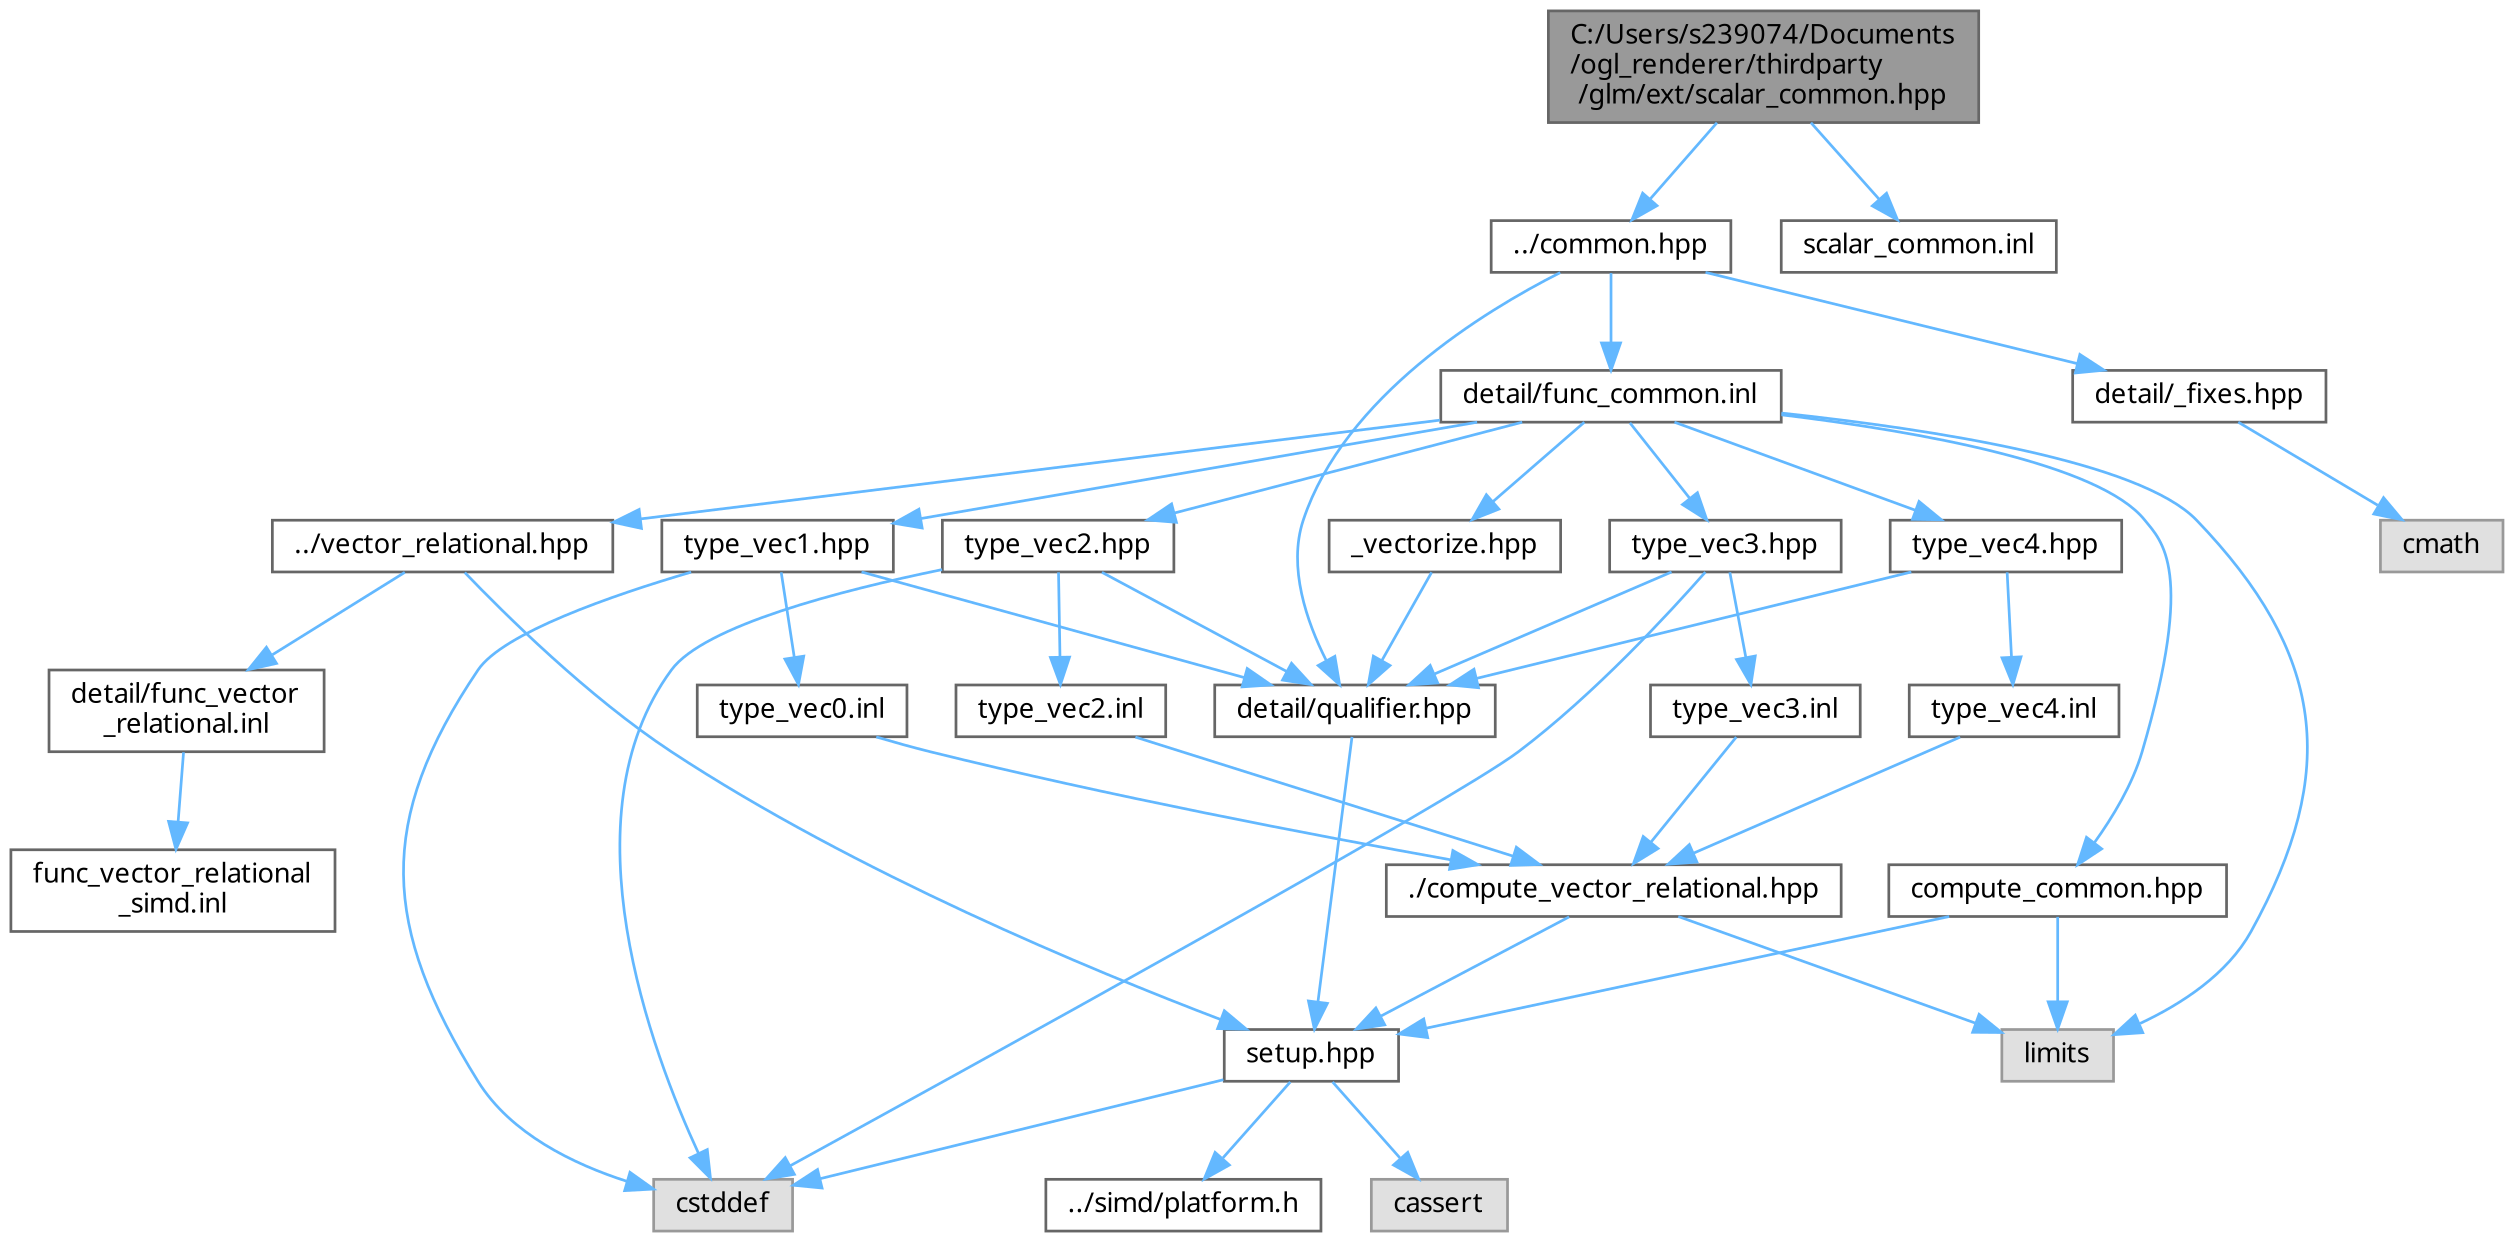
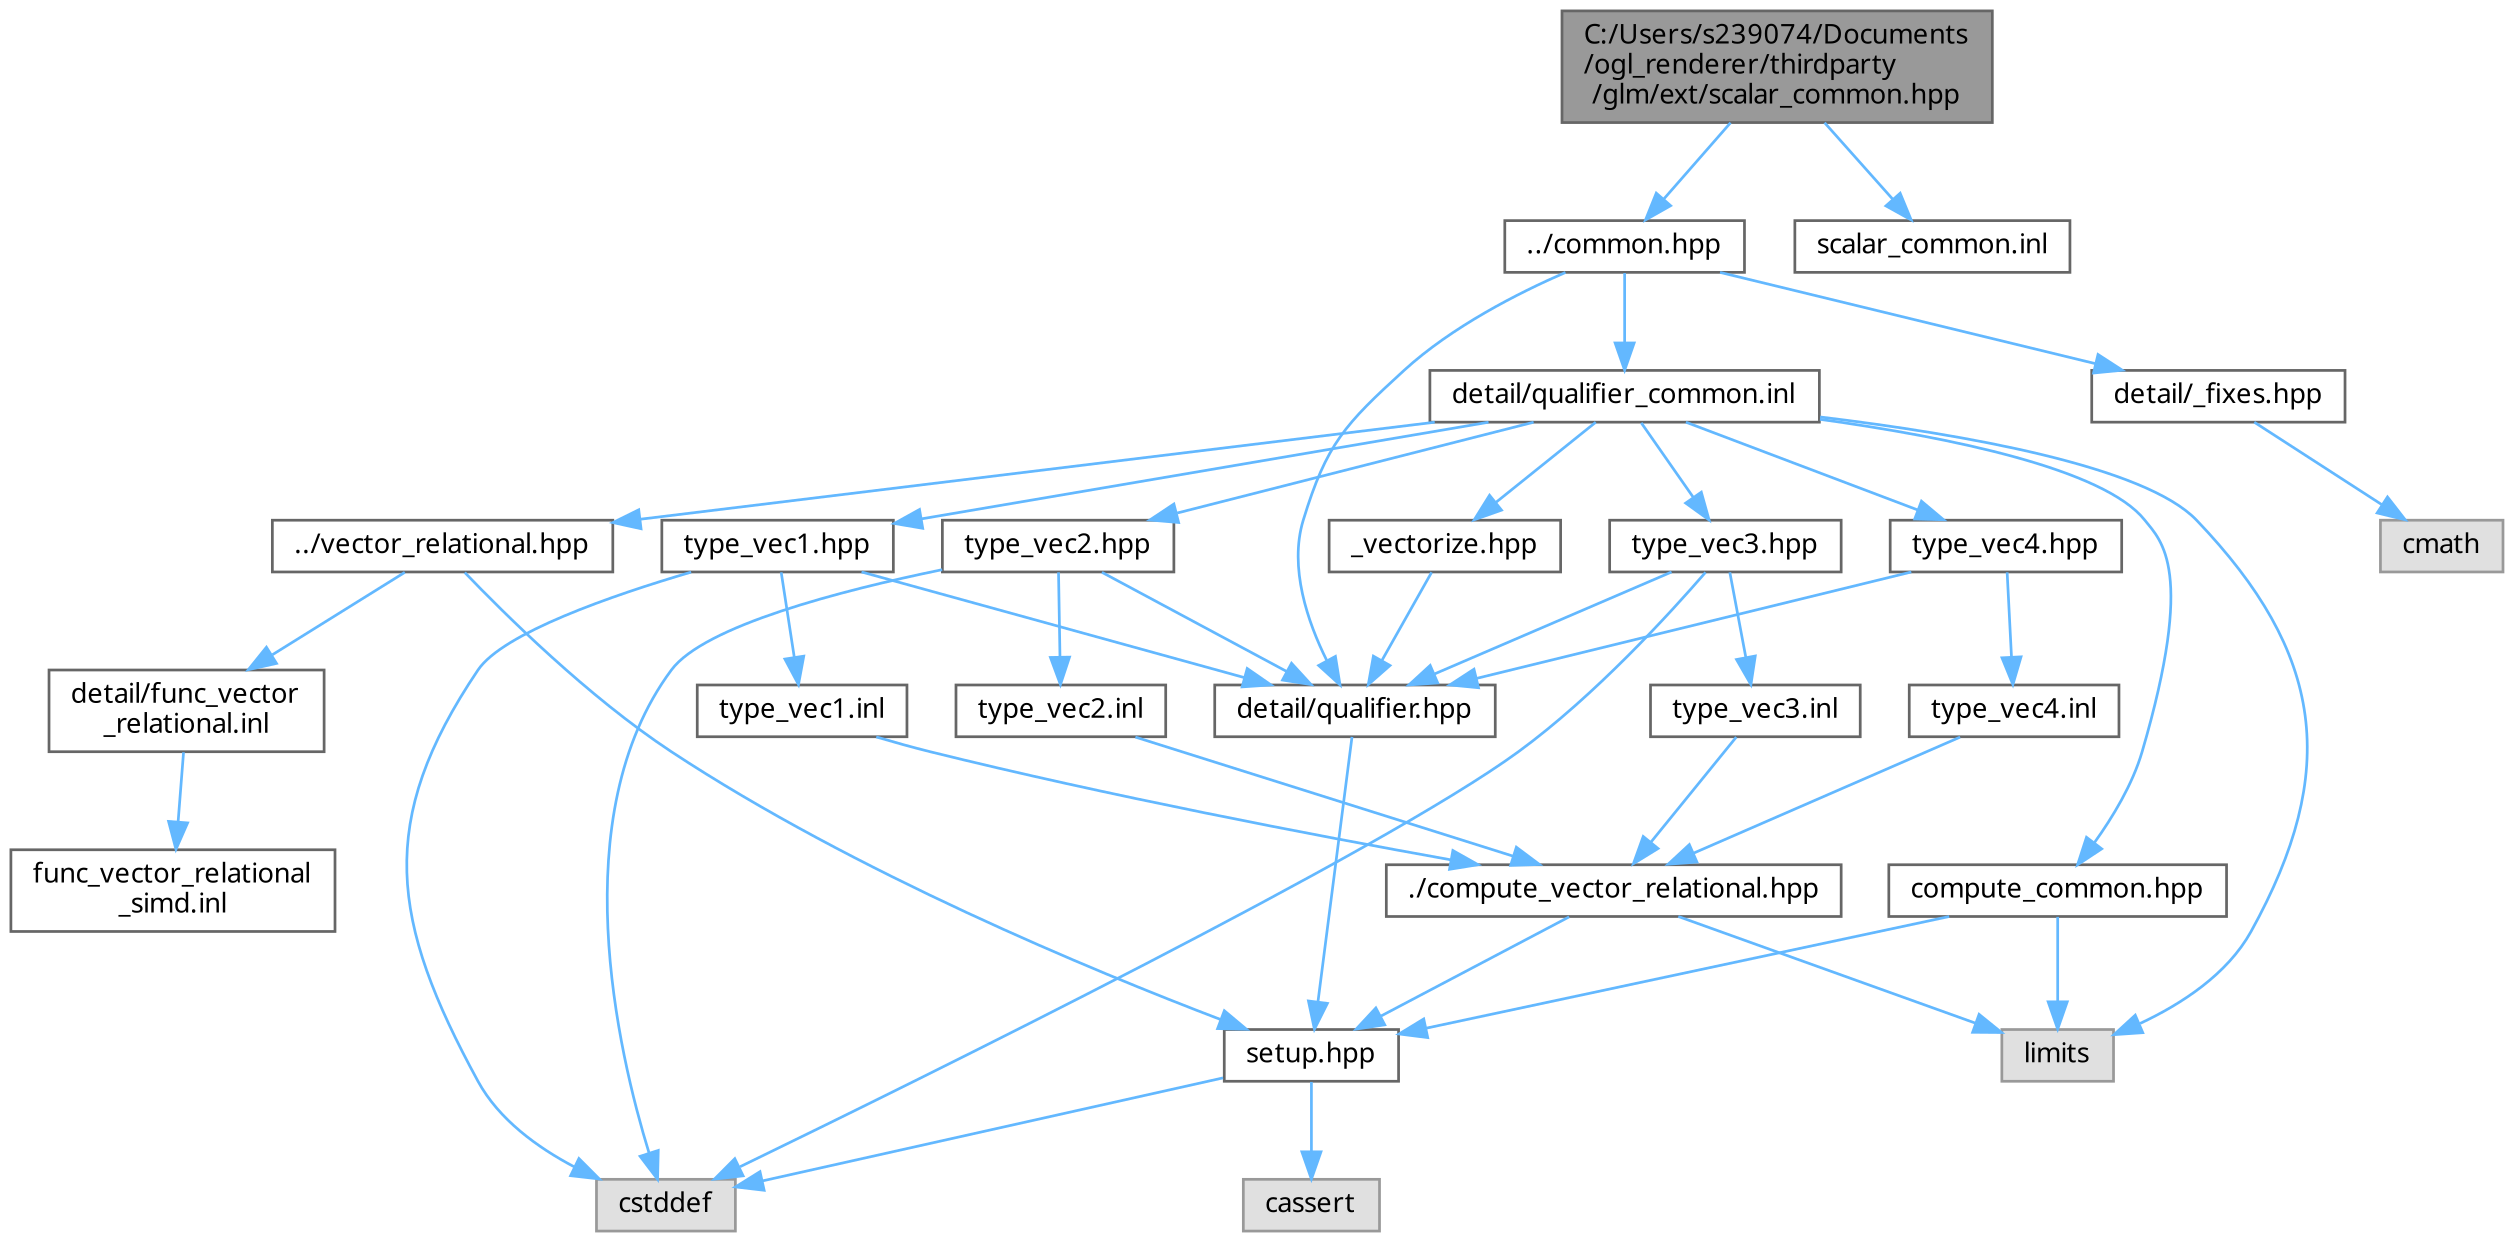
node "detail/func_common.inl": label "detail/func_common.inl" -> "detail/qualifier_common.inl"
node "type_vec0.inl": label "type_vec0.inl" -> "type_vec1.inl"
node "../simd/platform.h": removed
